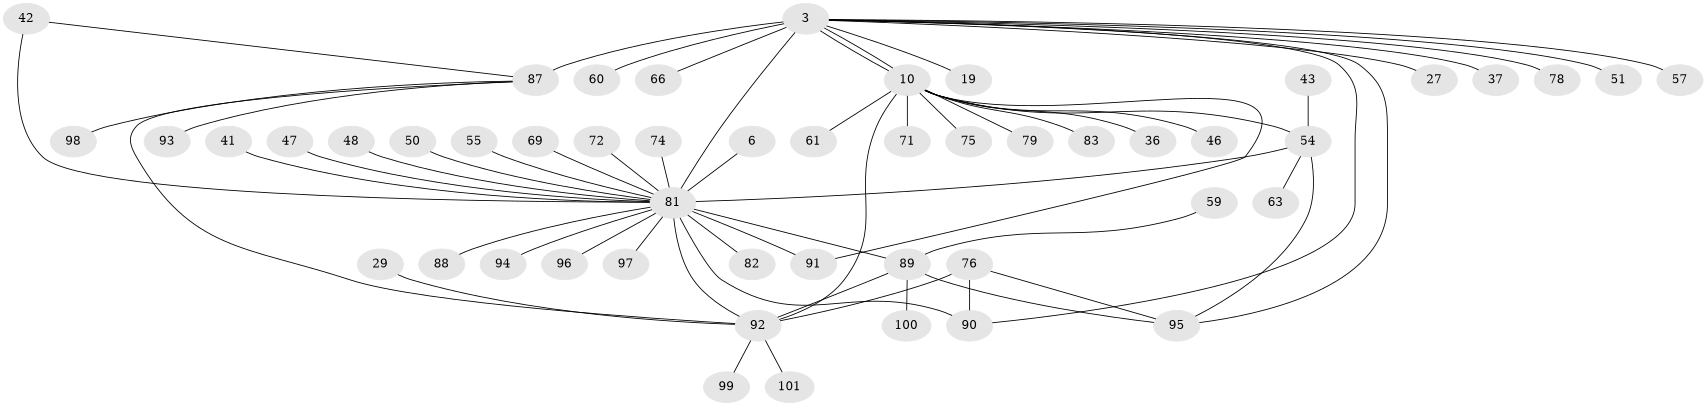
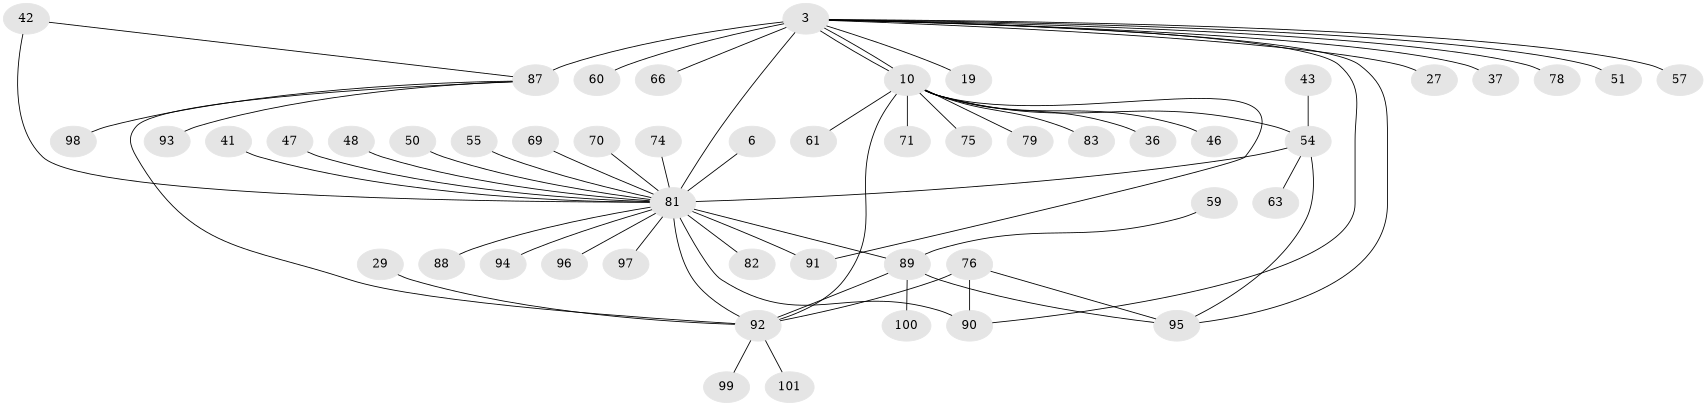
node "72": label "72" -> "70"
